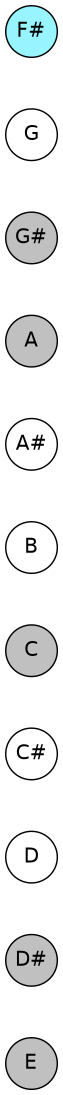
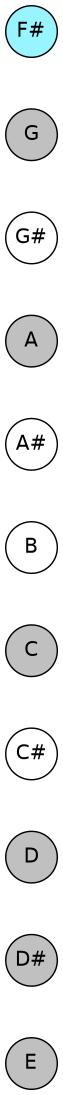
node "G": fillcolor white -> gray
node "G#": fillcolor gray -> white
node "D": fillcolor white -> gray
